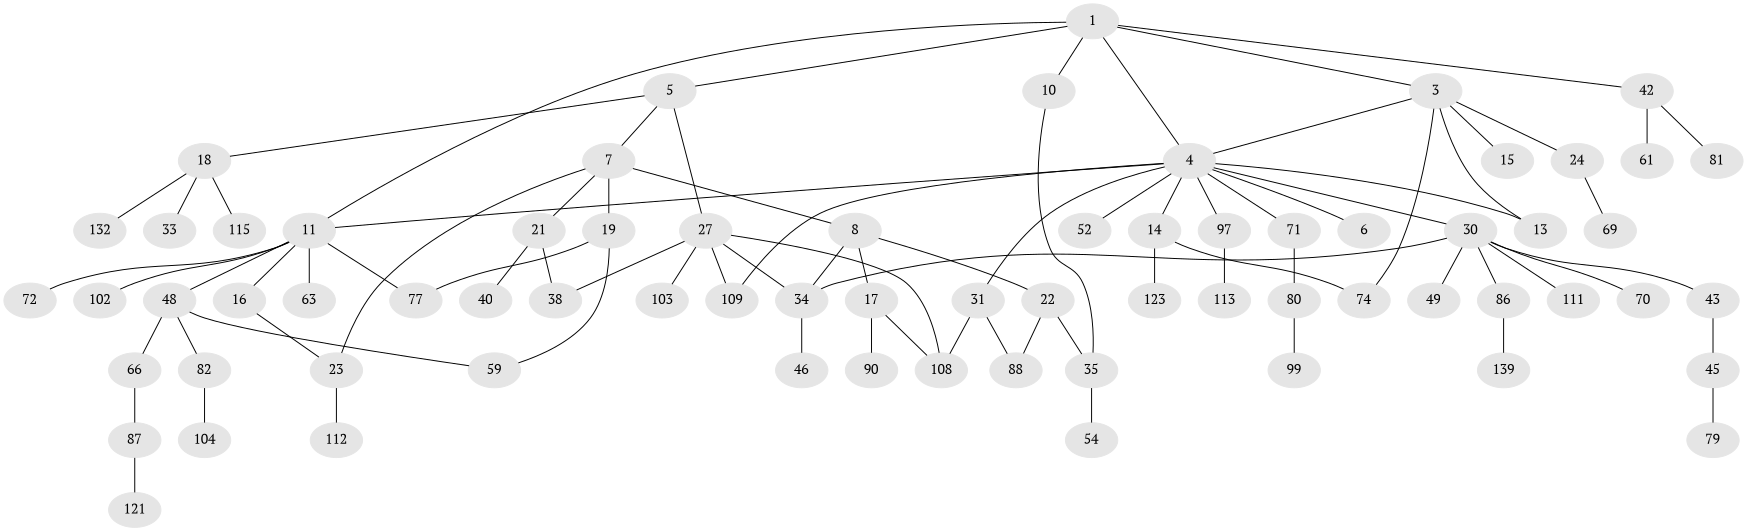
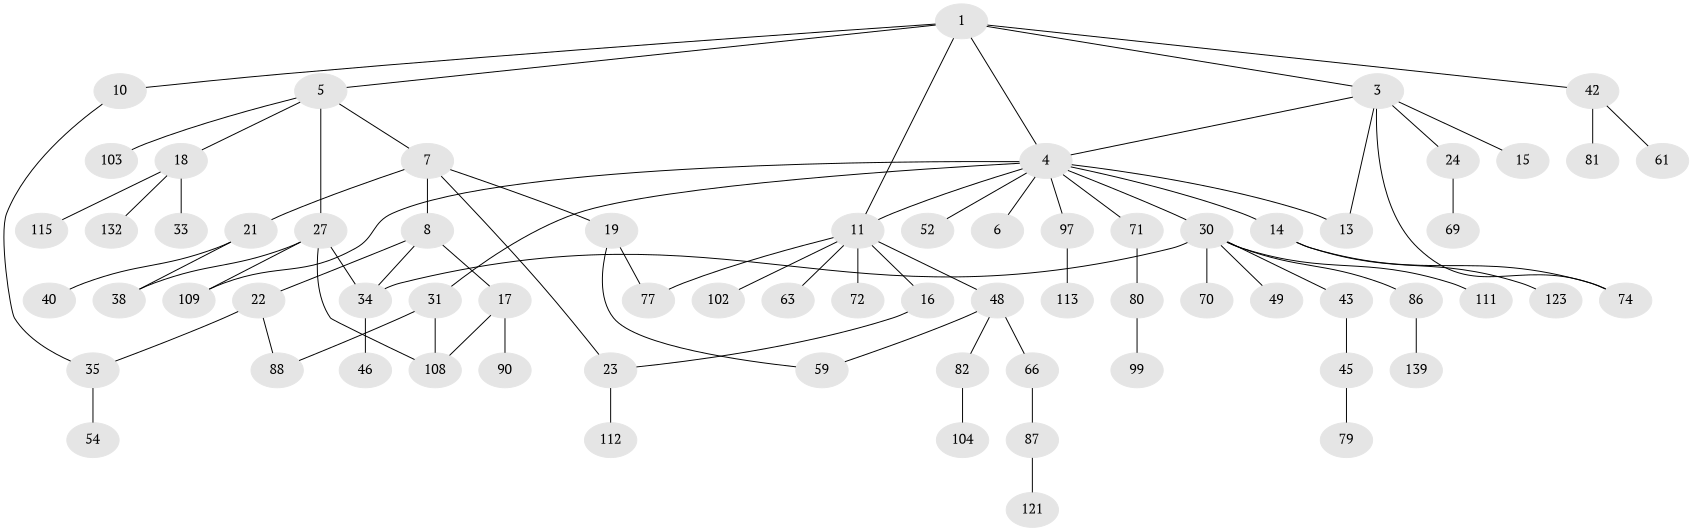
edge "27" -- "103": now "5" -- "103"
